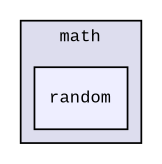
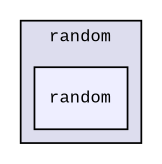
cluster "math": label "math" -> "random"
